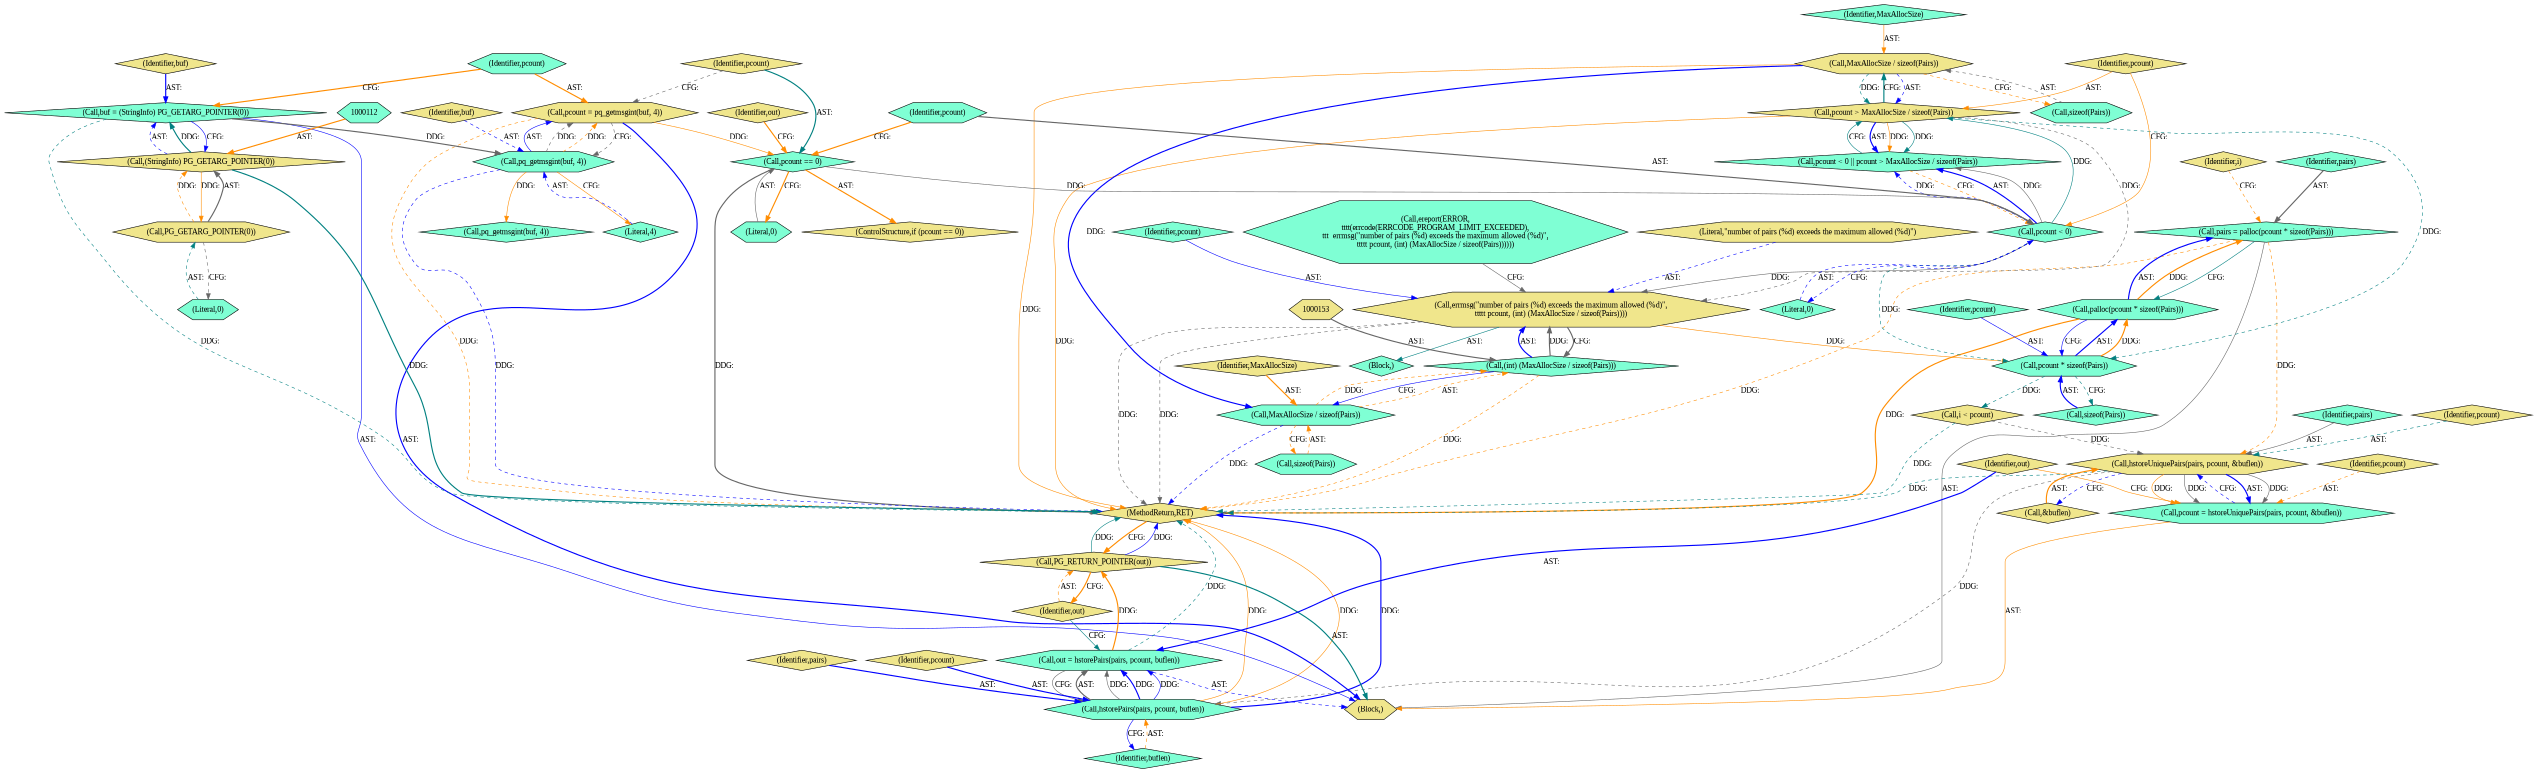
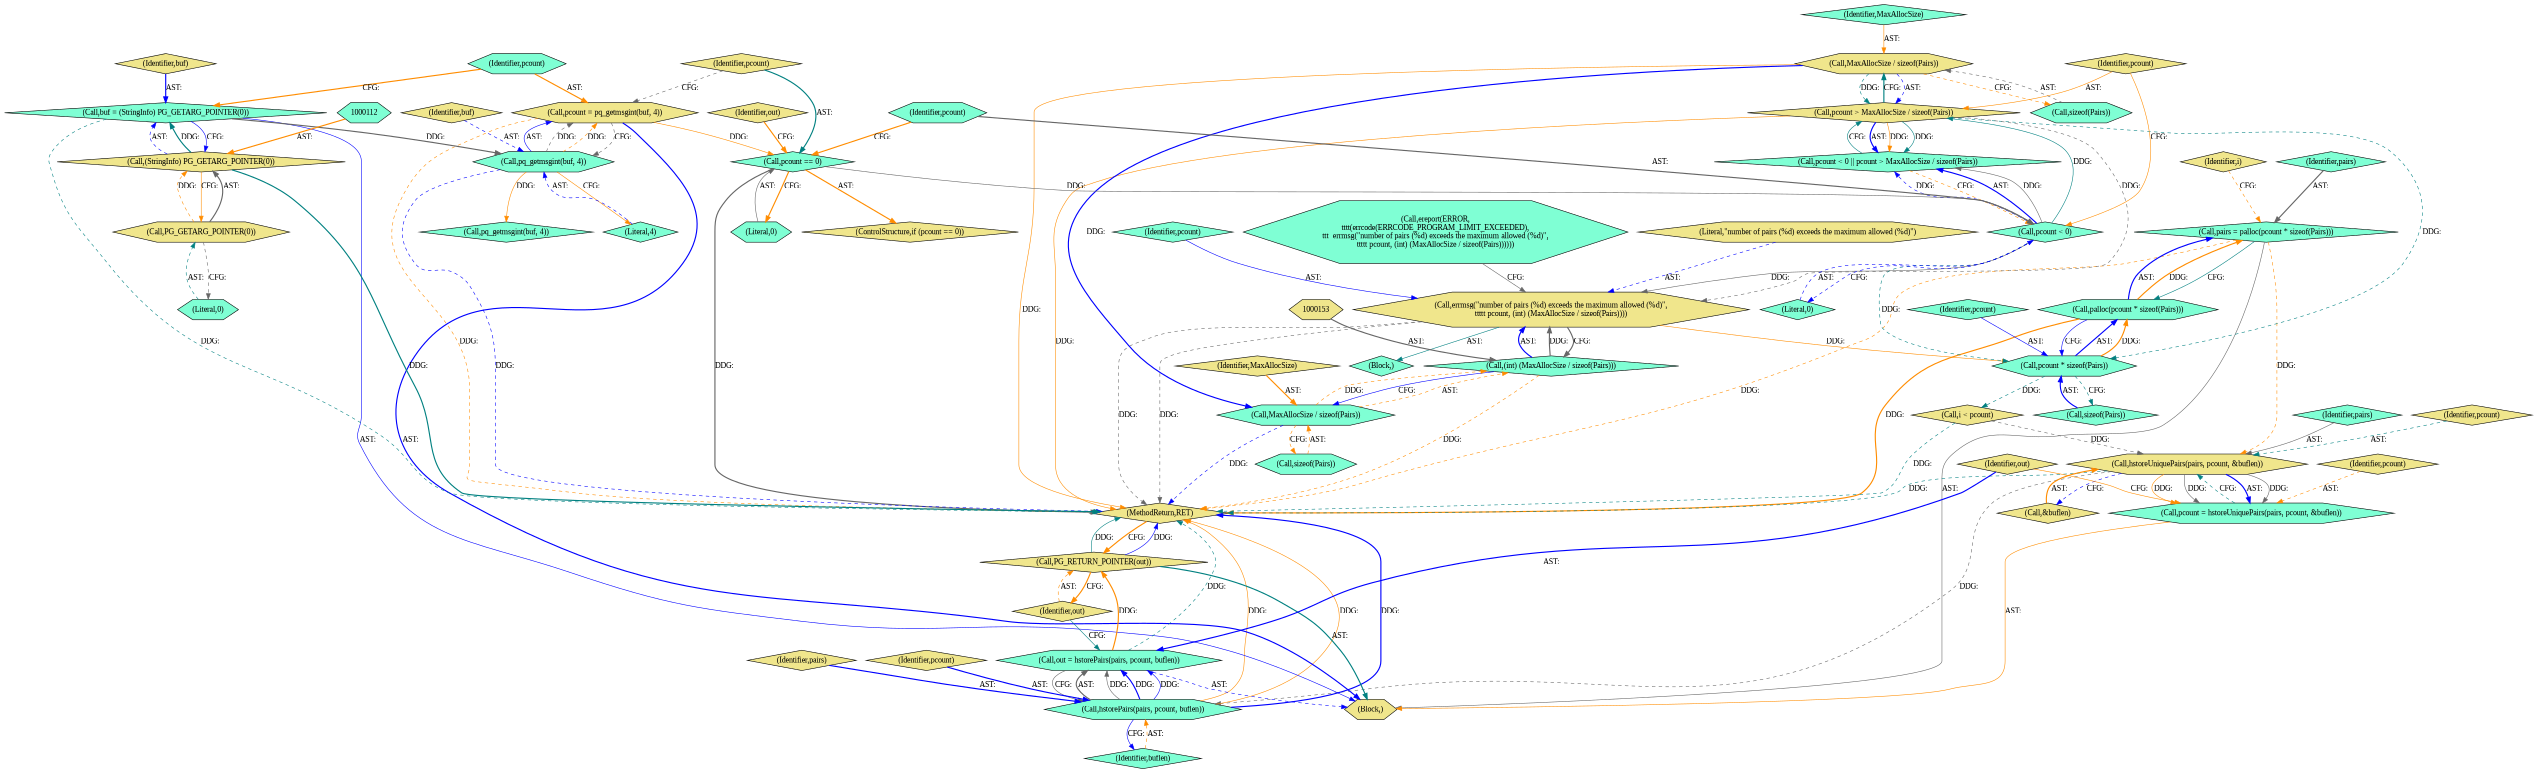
edge "(Call,(StringInfo) PG_GETARG_POINTER(0))" -> "(Call,PG_GETARG_POINTER(0))": label "DDG: " -> "CFG: "
edge "(Call,pcount = hstoreUniquePairs(pairs, pcount, &buflen))" -> "(Call,hstoreUniquePairs(pairs, pcount, &buflen))": color blue -> teal
